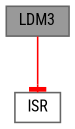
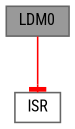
node "LDM3": label "LDM3" -> "LDM0"
